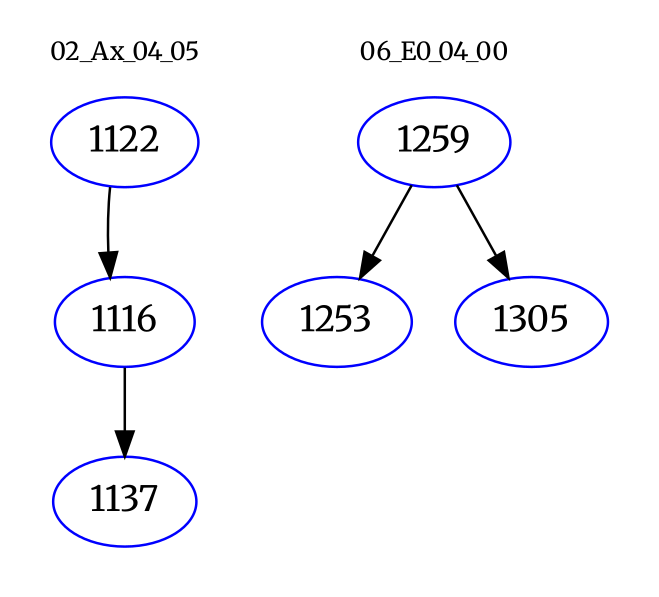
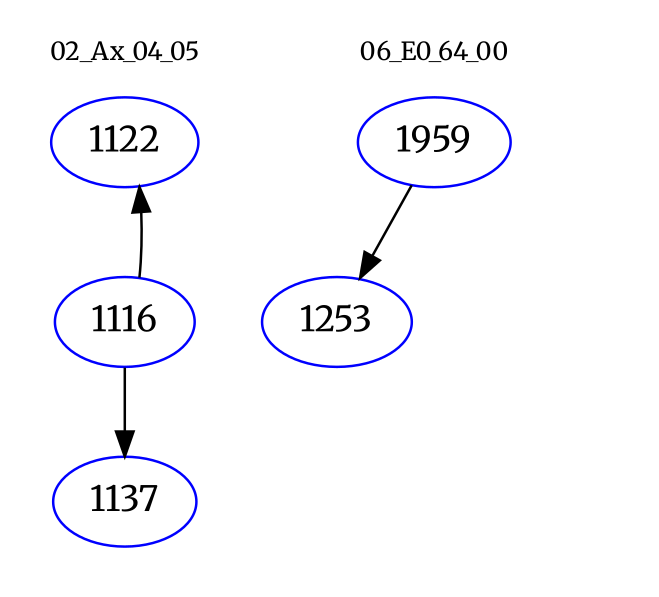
cluster "06_E0_04_00": label "06_E0_04_00" -> "06_E0_64_00"
node "1259": label "1259" -> "1959"
edge "1122" -> "1116": reversed
node "1305": removed
